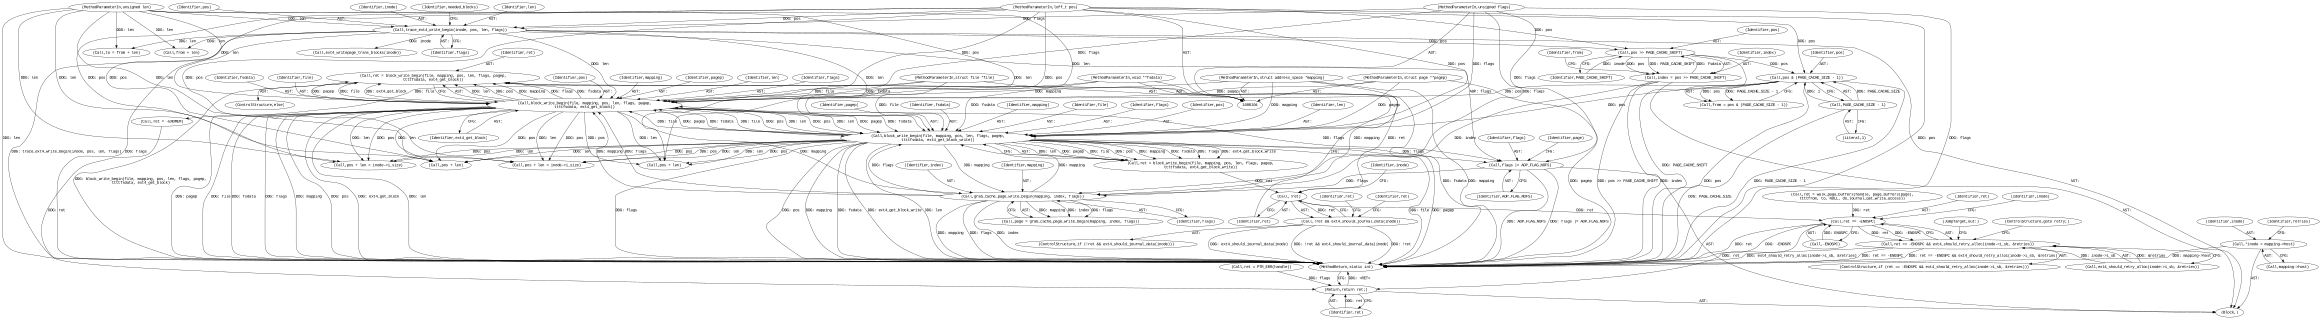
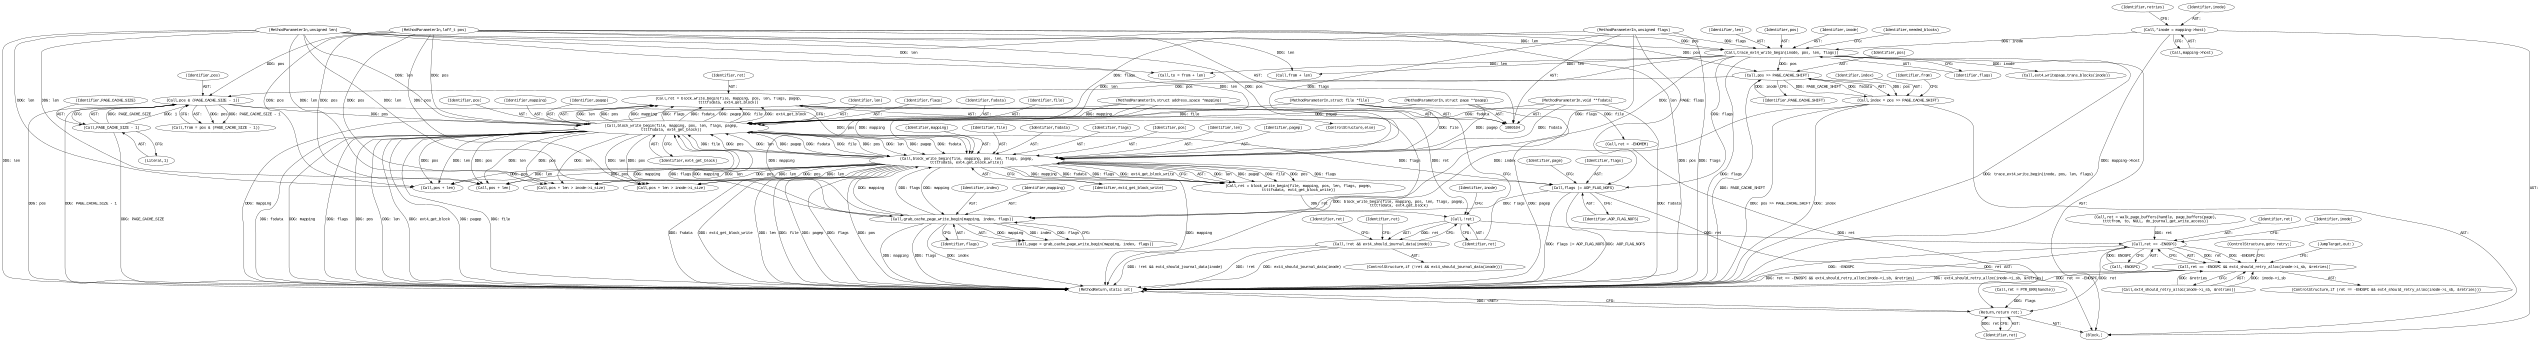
edge "(Call,*inode = mapping->host)" -> "(Call,trace_ext4_write_begin(inode, pos, len, flags))": added, label "DDG: inode"
edge "(MethodParameterIn,unsigned flags)" -> "(Call,flags |= AOP_FLAG_NOFS)": label "DDG: flags" -> "PAGE: flags"
edge "(Call,trace_ext4_write_begin(inode, pos, len, flags))" -> "(Call,flags |= AOP_FLAG_NOFS)": label "AOP: flags" -> "DDG: flags"
node "(Identifier,PAGE_CACHE_SIZE)": added
node "(Identifier,ext4_get_block_write)": added
